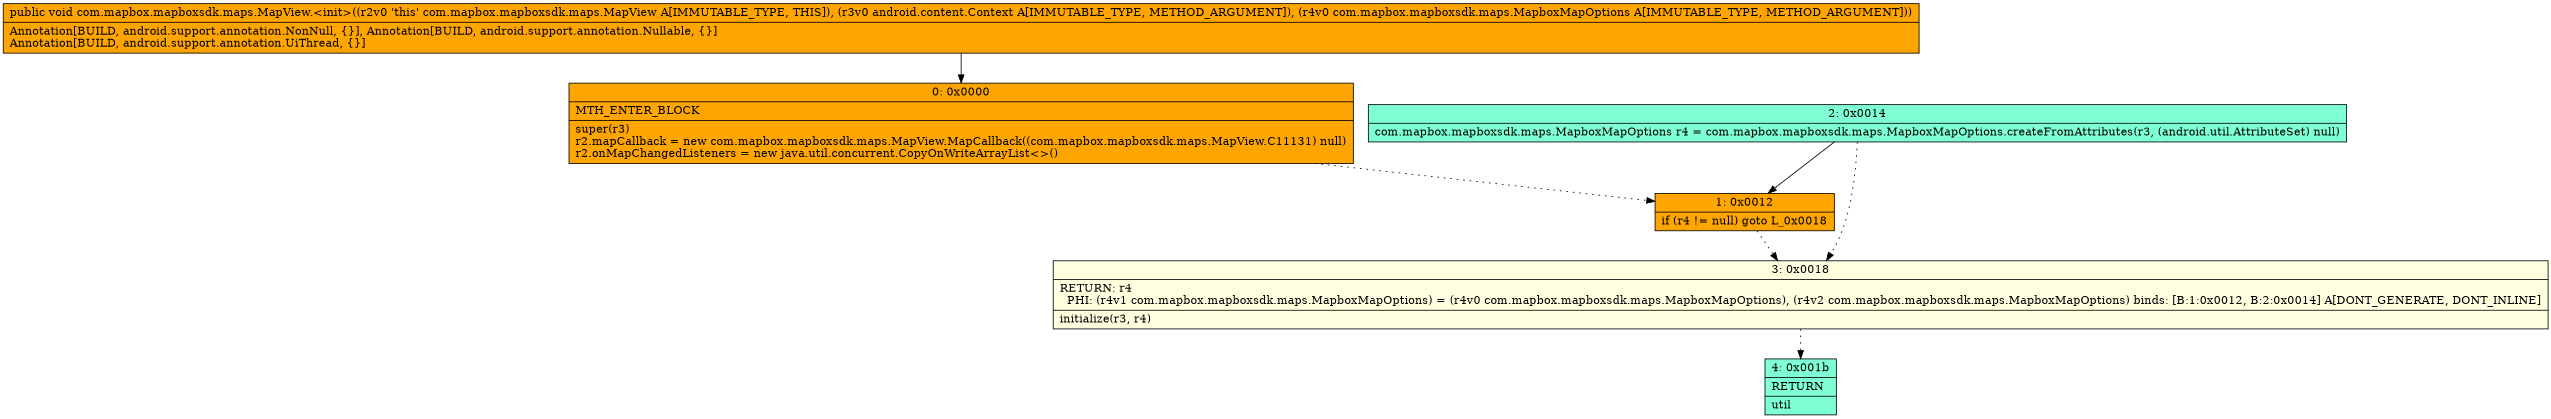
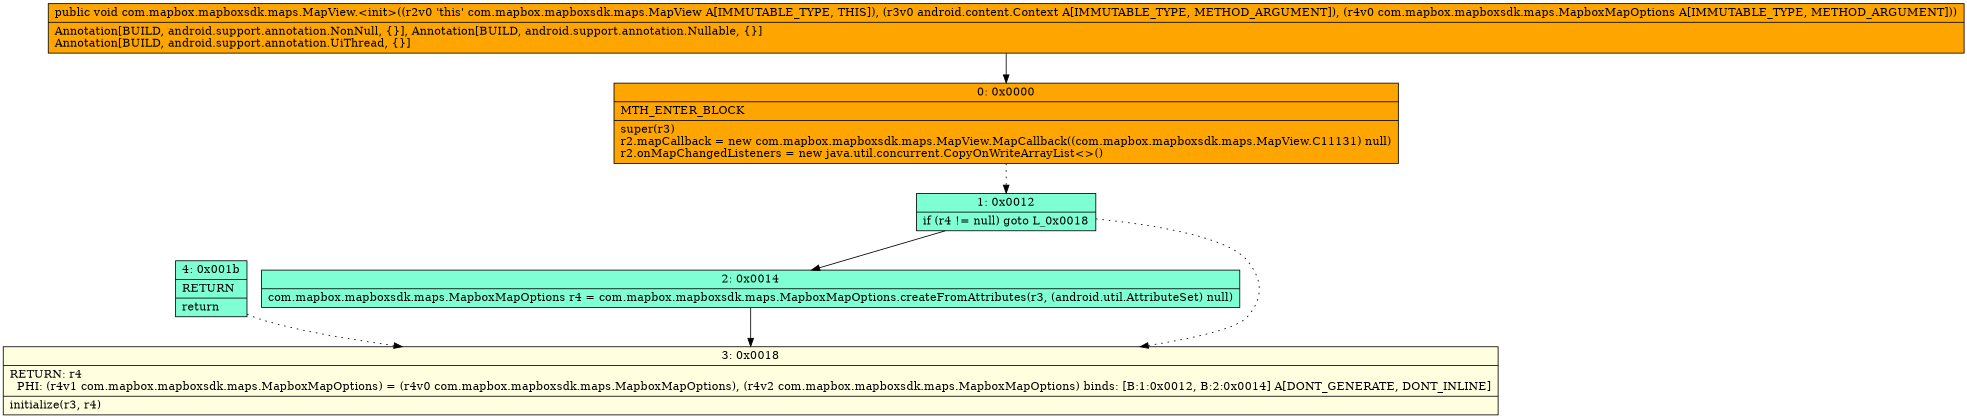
edge "2: 0x0014" -> "1: 0x0012": reversed
edge "2: 0x0014" -> "3: 0x0018": style dotted -> solid
node "1: 0x0012": fillcolor orange -> aquamarine
edge "3: 0x0018" -> "4: 0x001b": reversed
node "4: 0x001b": text "util" -> "return"
